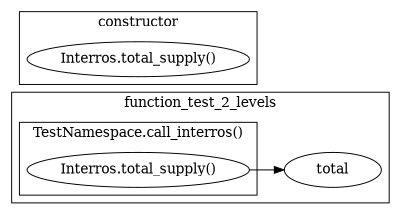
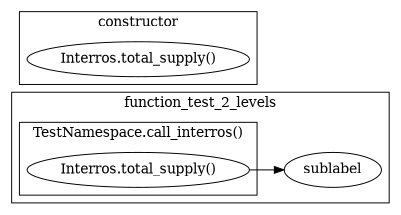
node "total": label "total" -> "sublabel"
